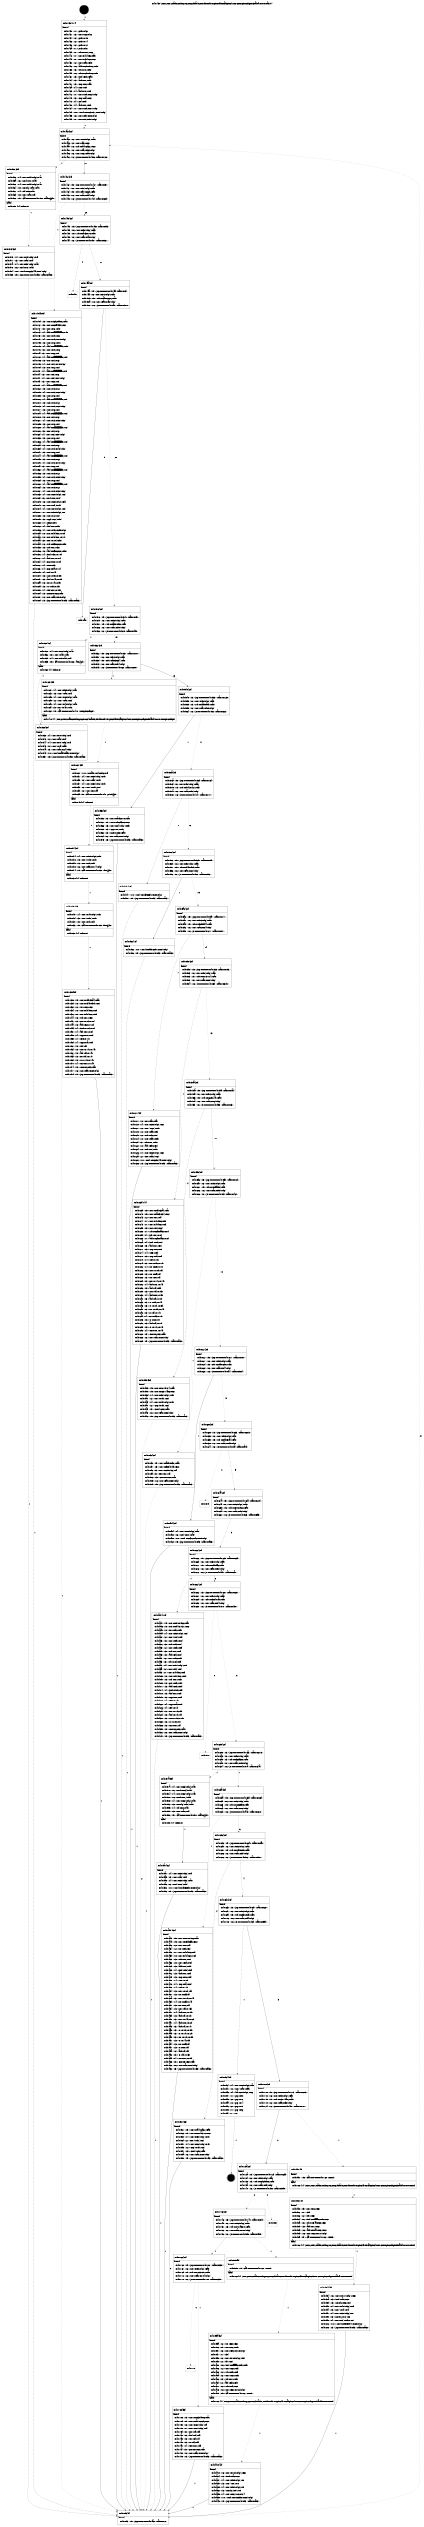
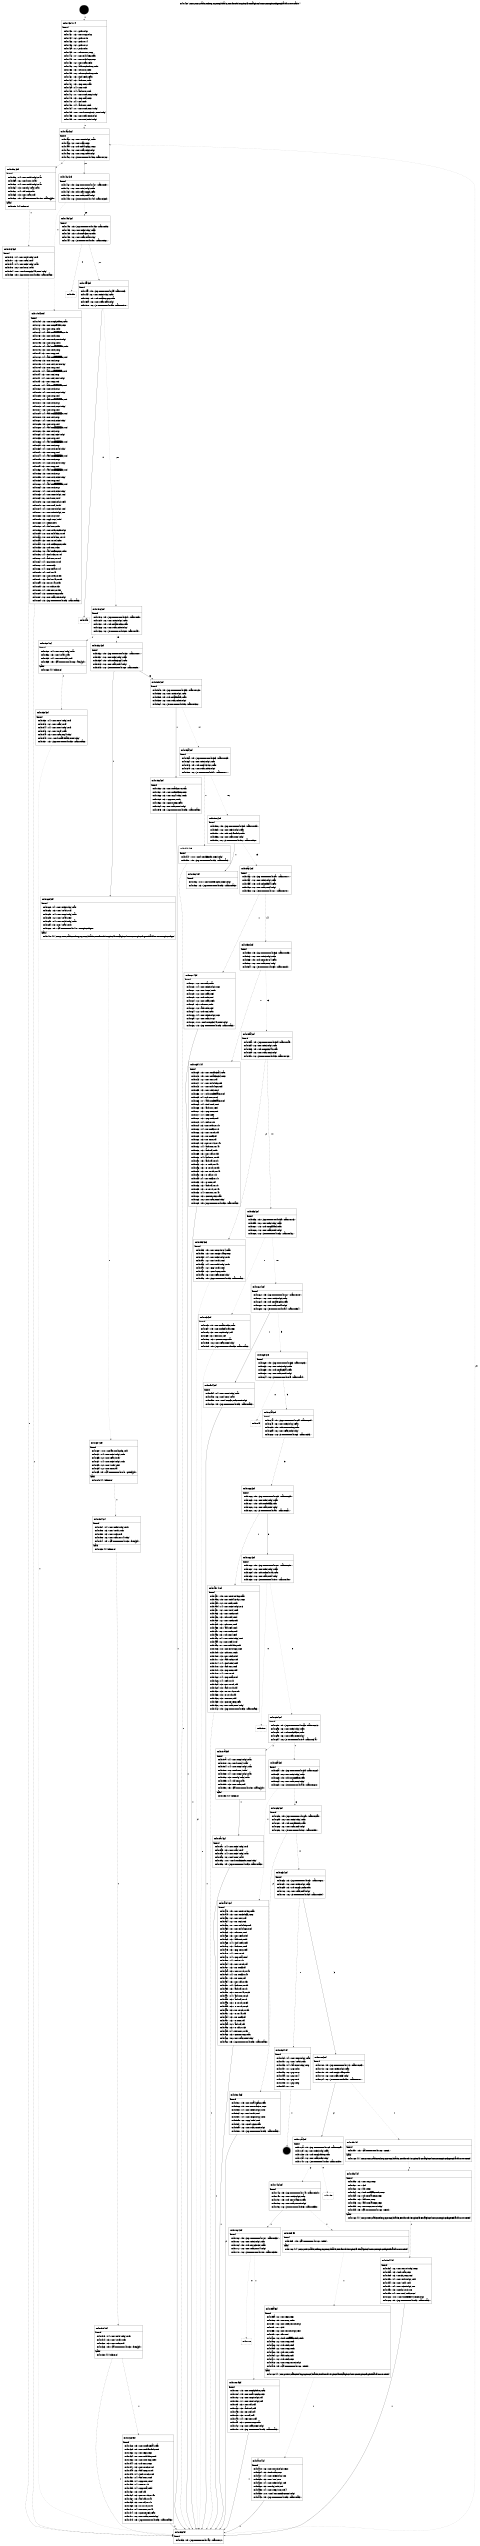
edge "0x401d82 [15]" -> "0x401eb3 [5]": now "0x401d19 [15]" -> "0x401eb3 [5]"
